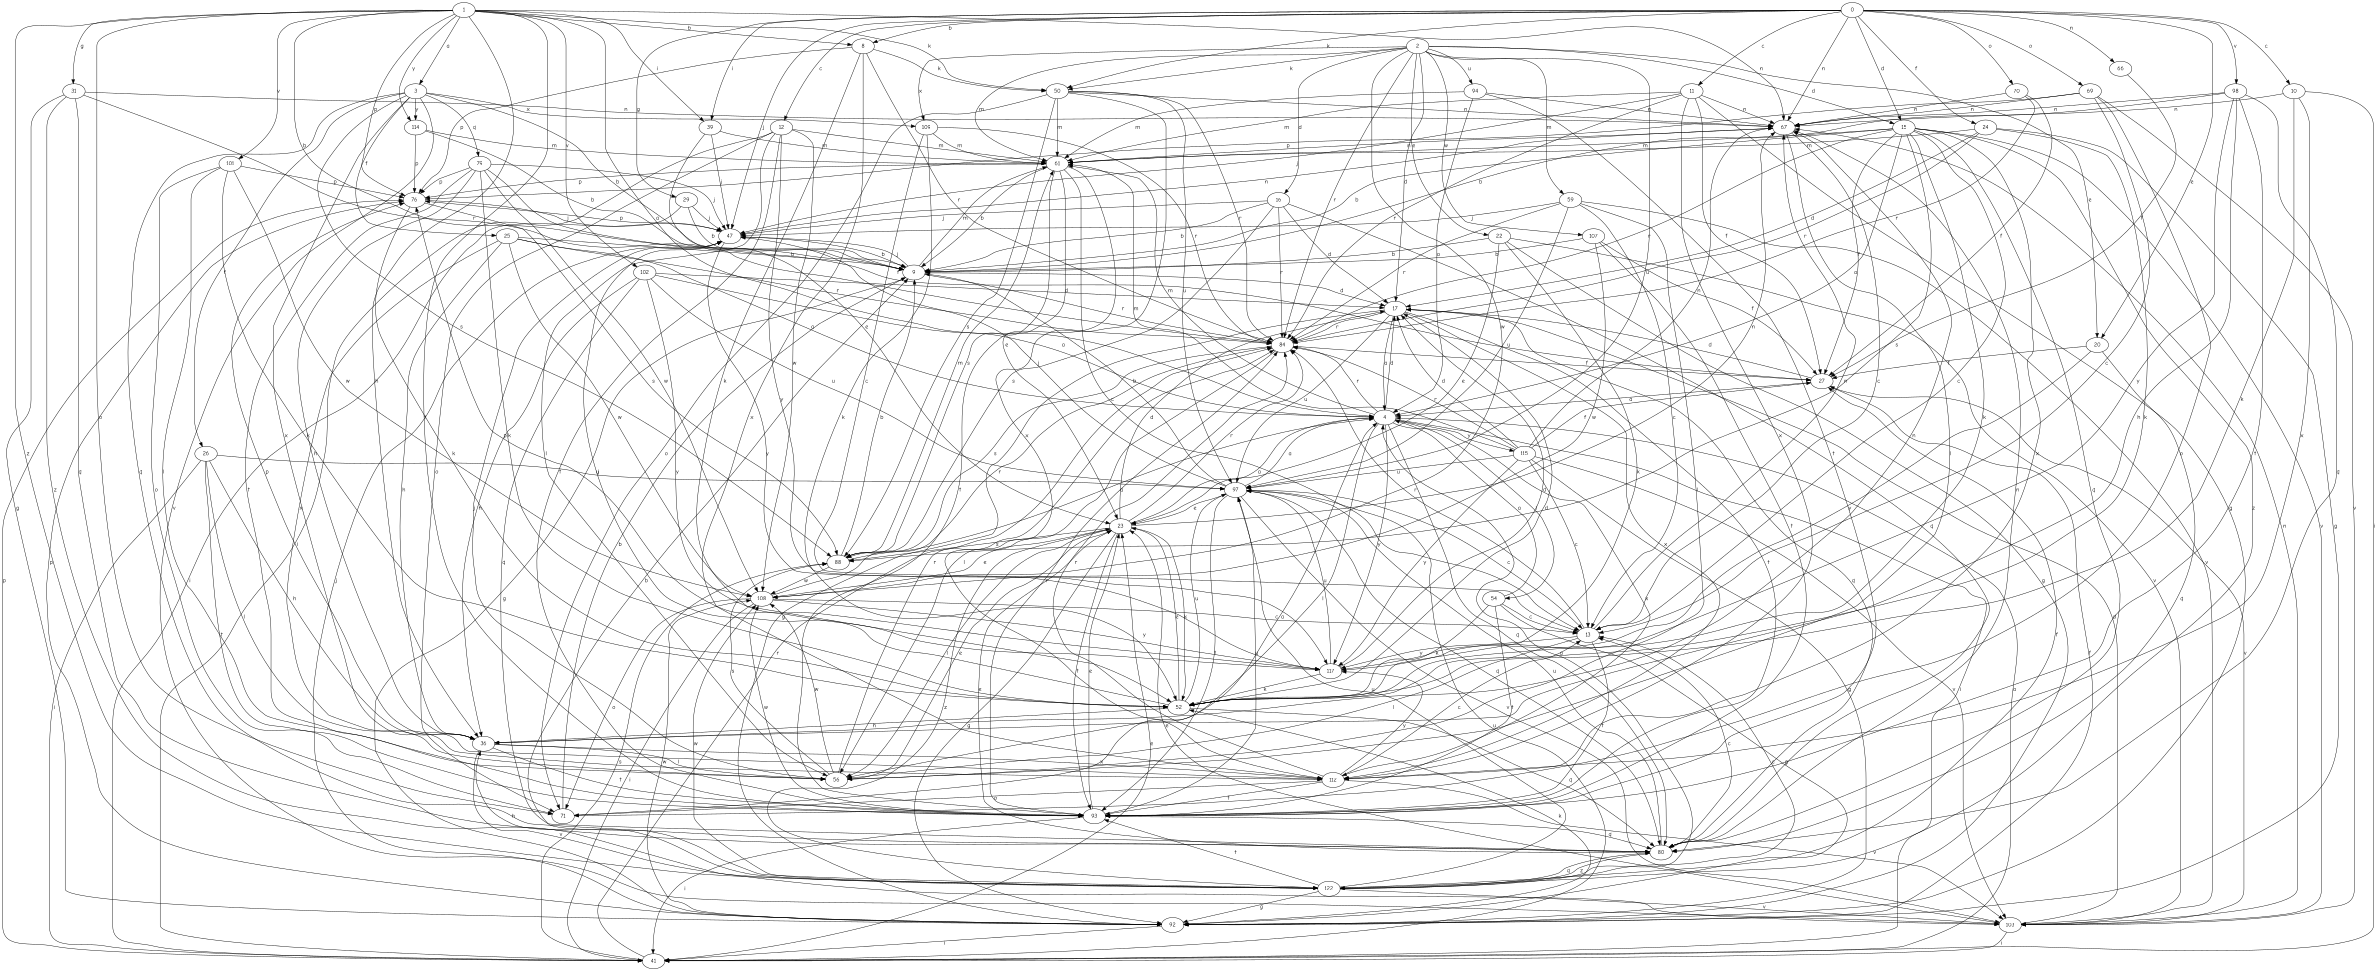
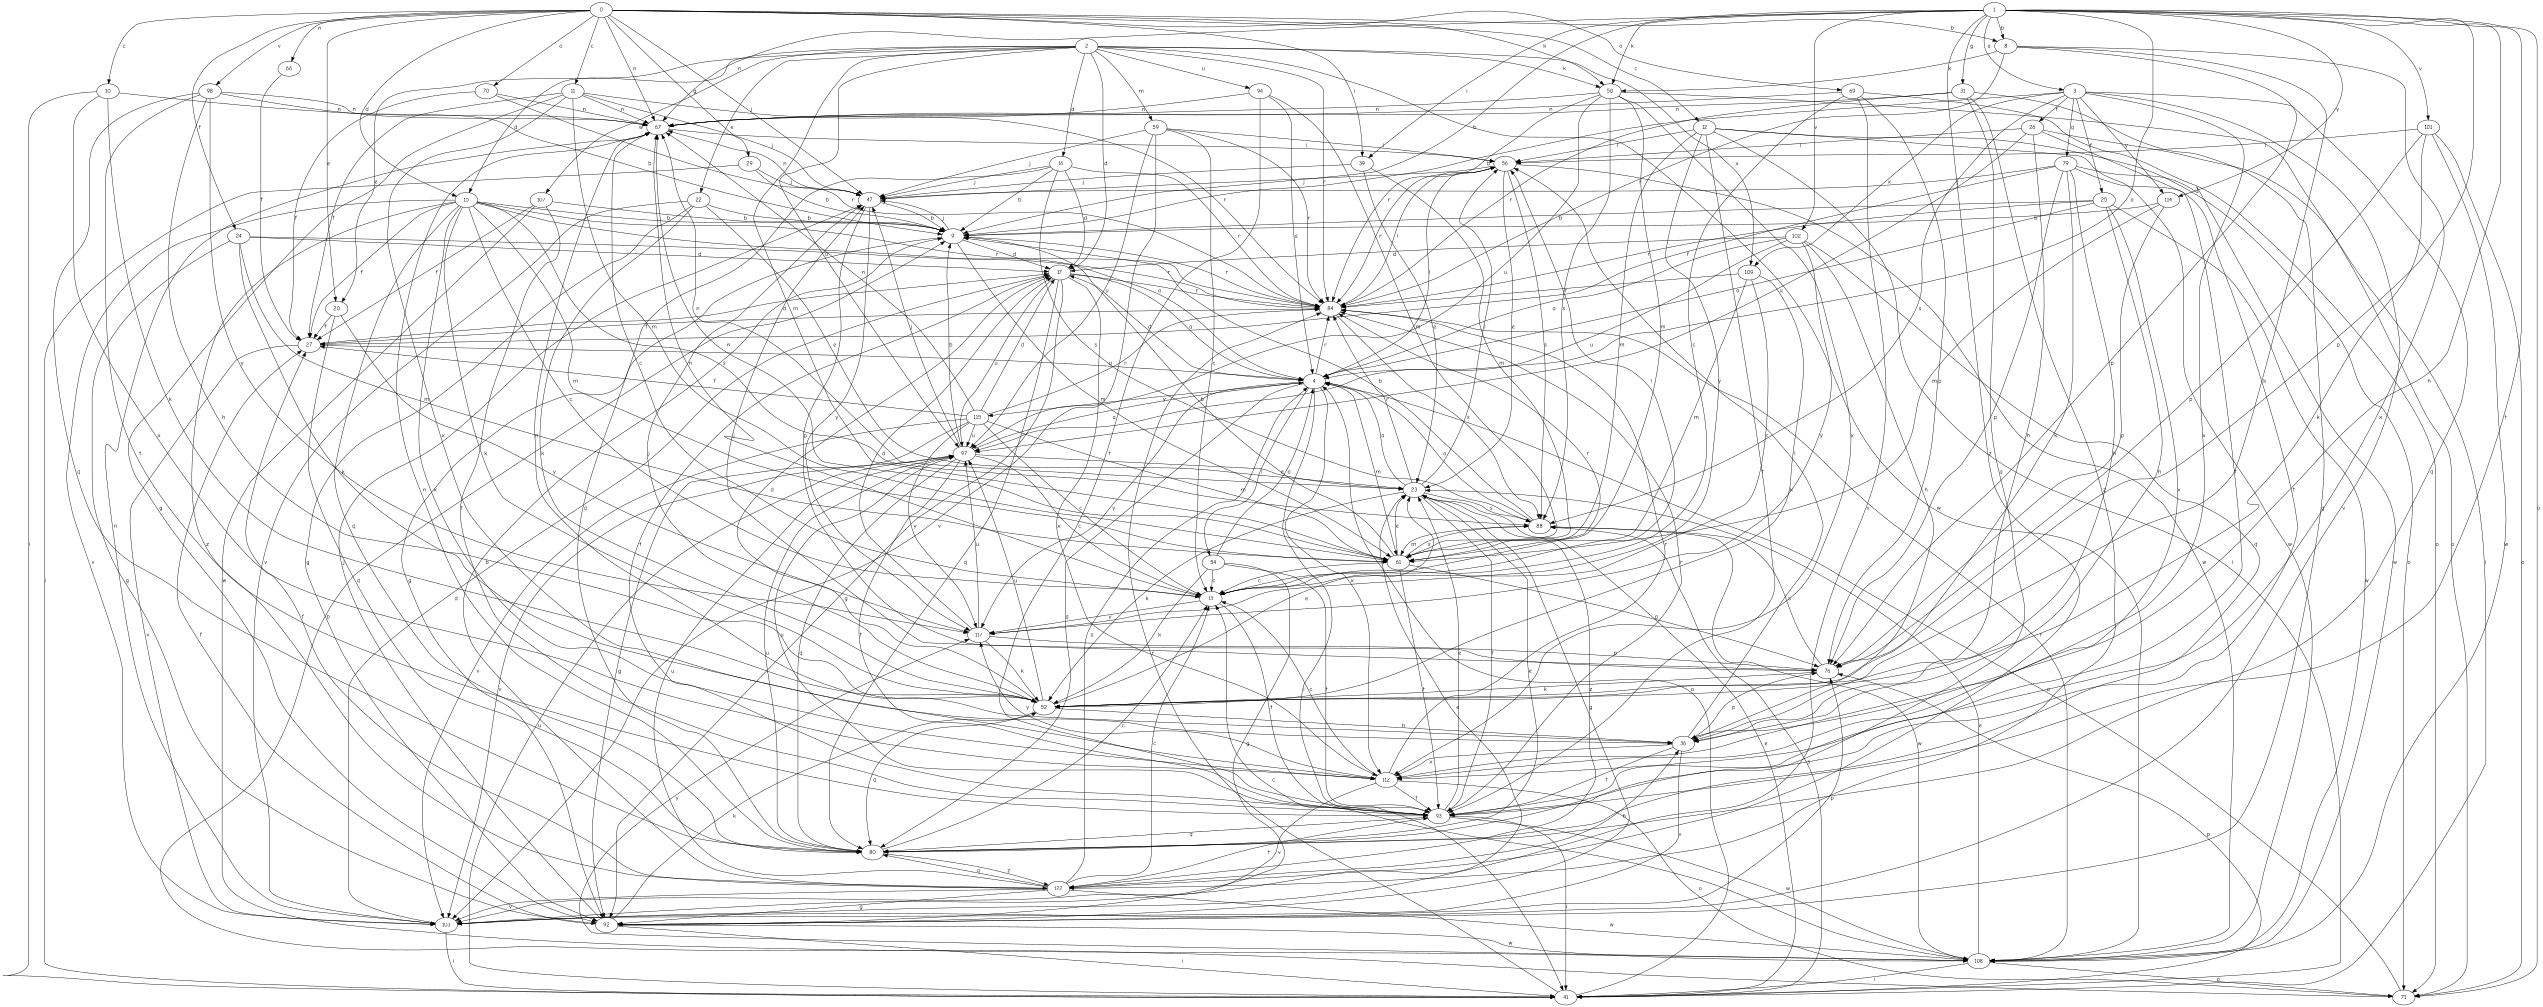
edge "67" -> "61": reversed
edge "23" -> "17": removed, label "d"
